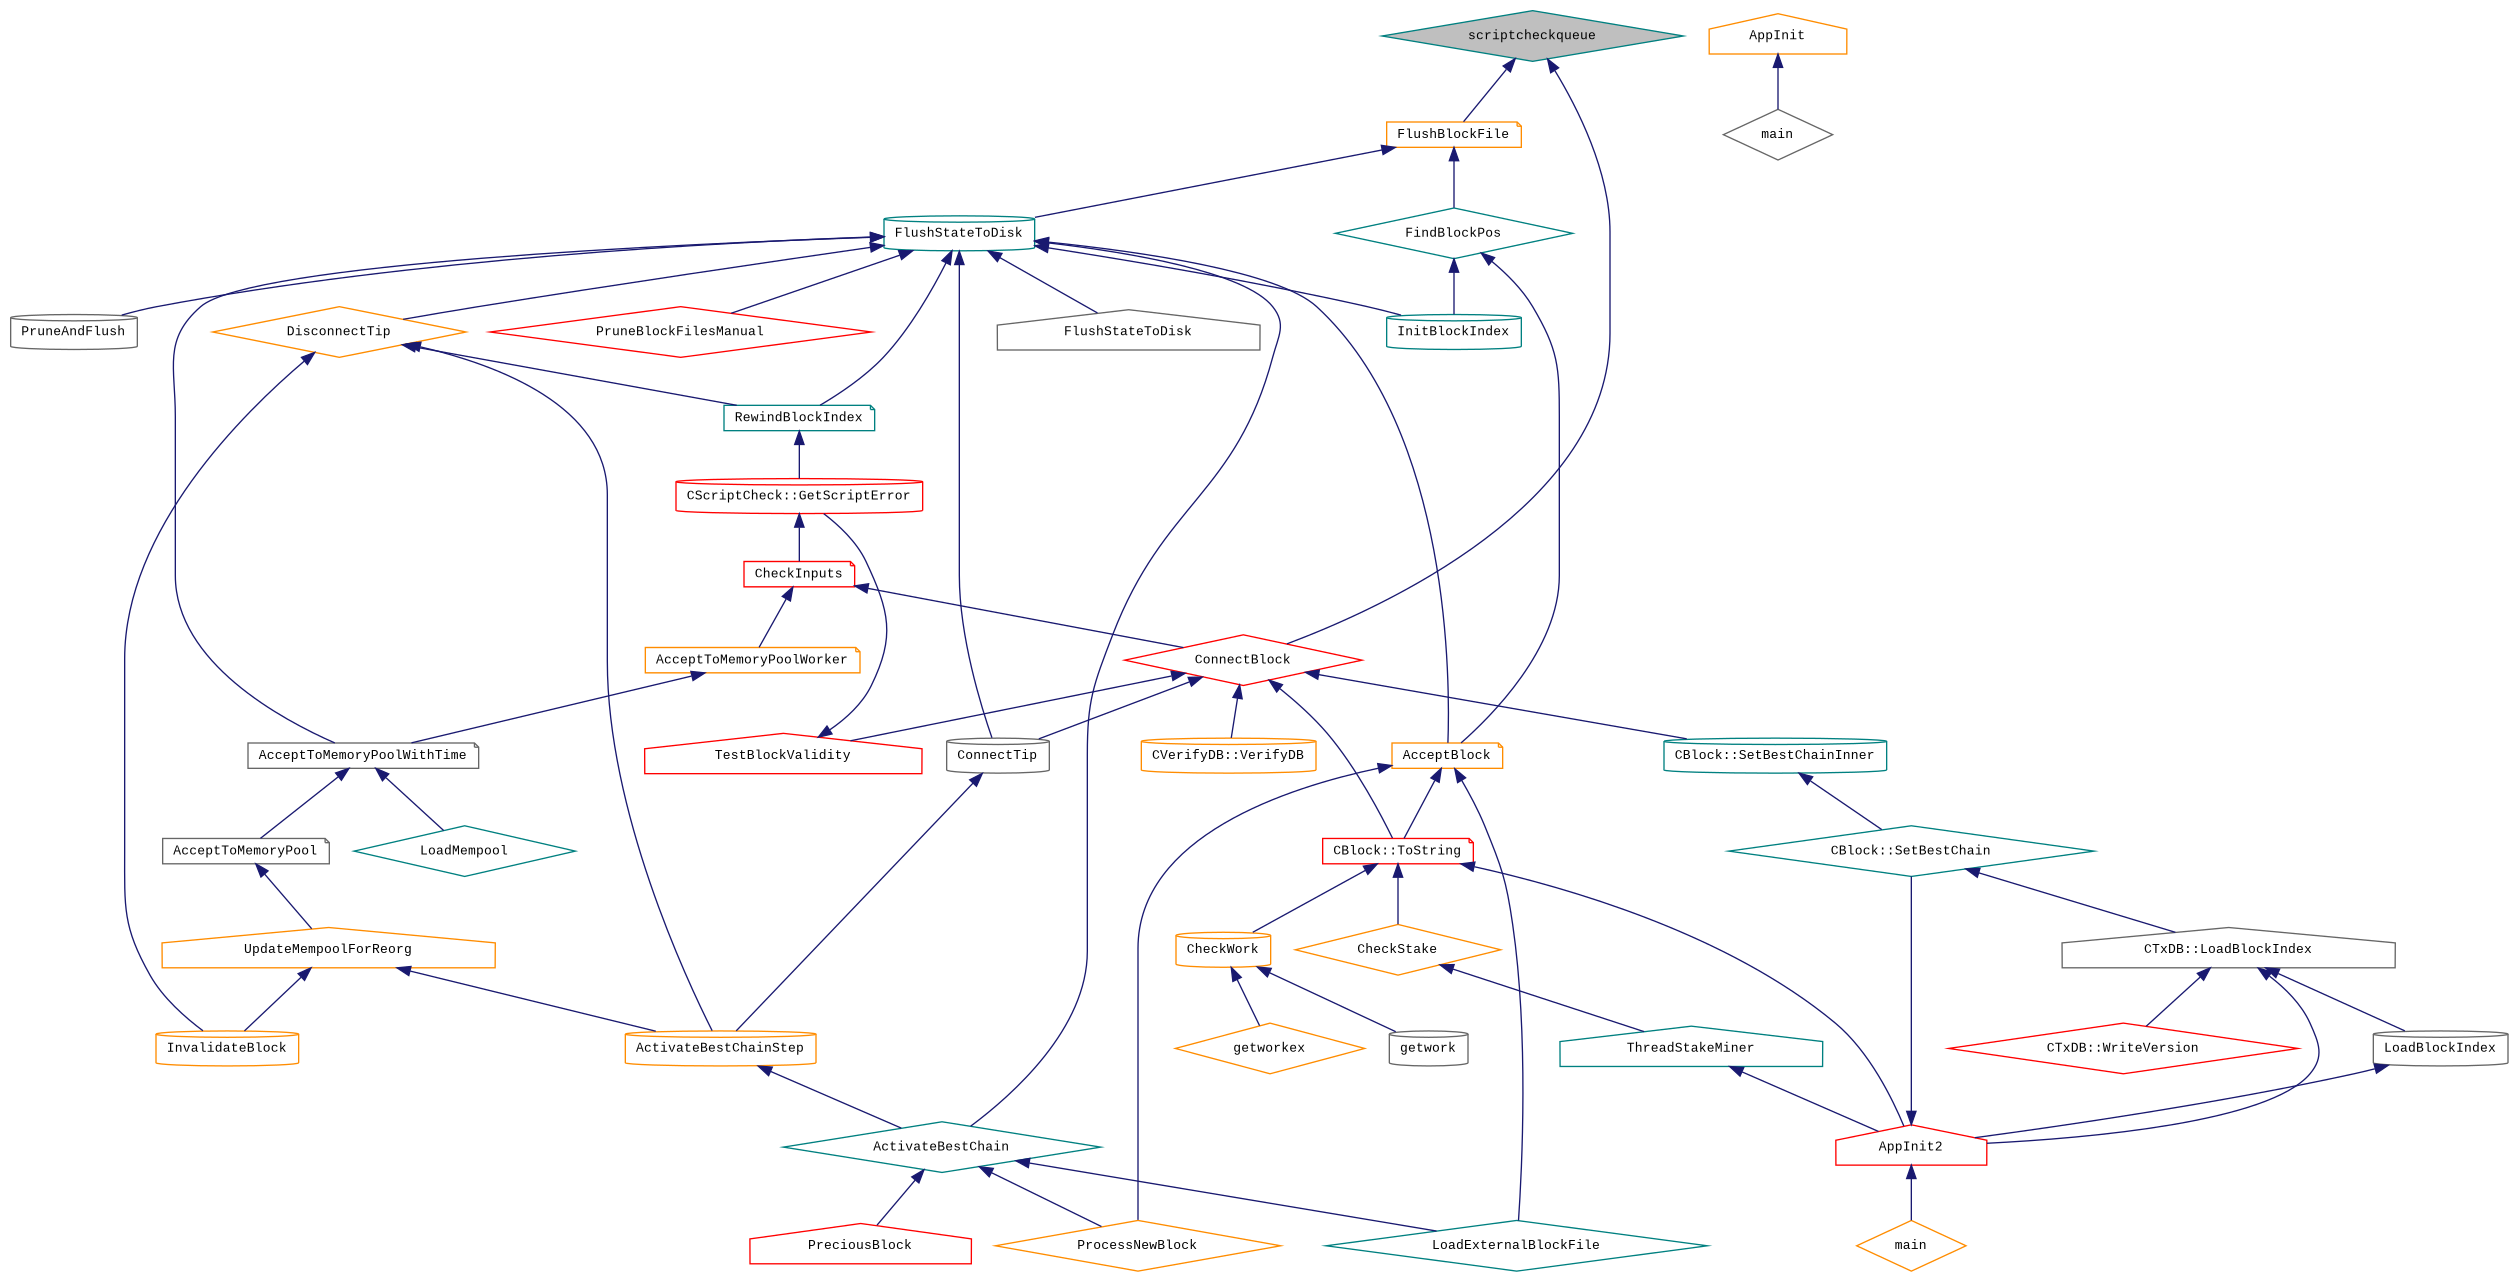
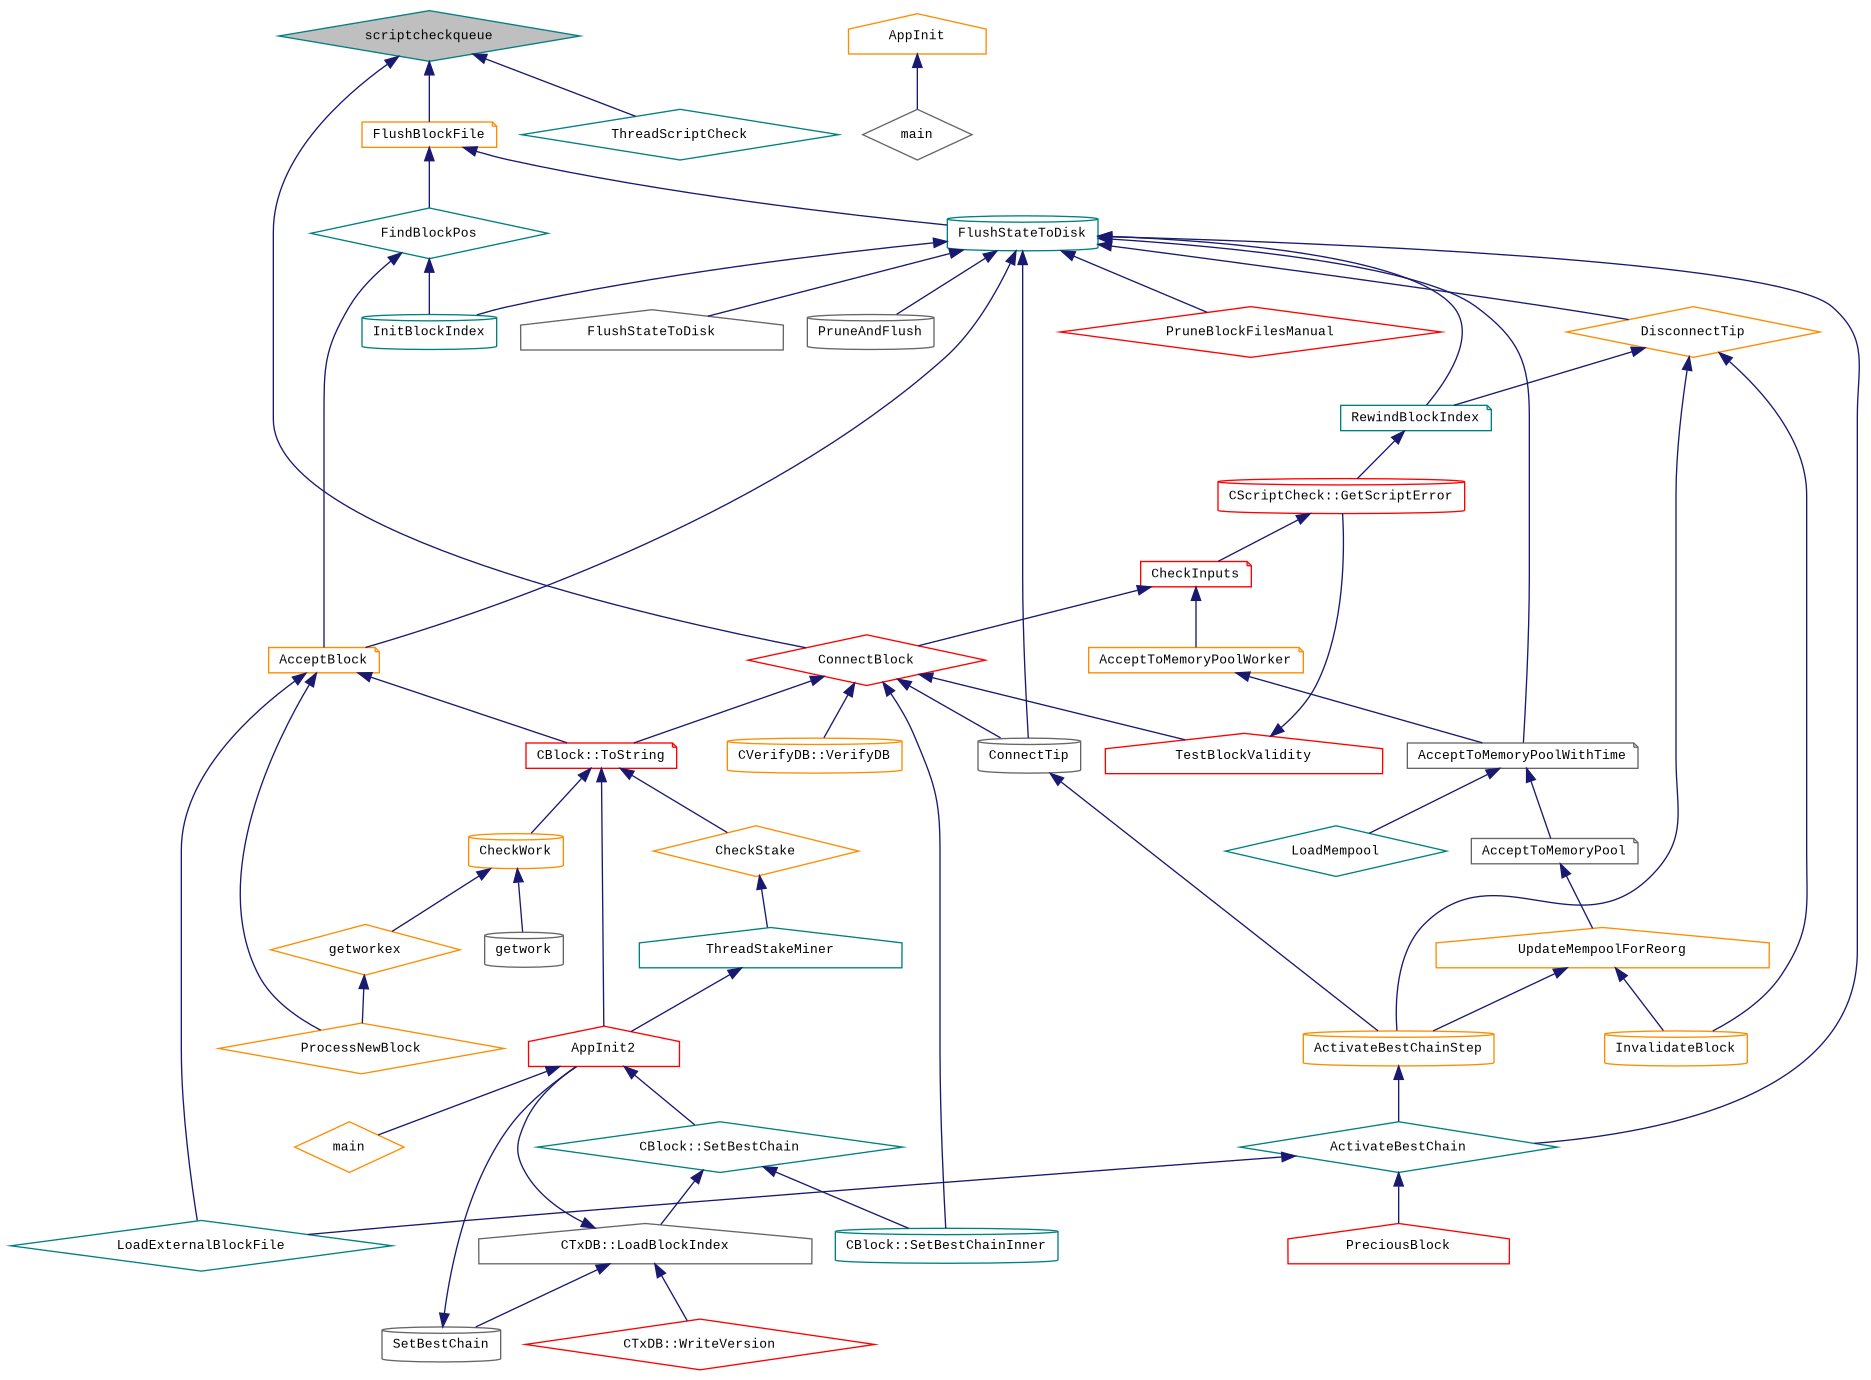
node "ThreadScriptCheck": added
edge "CBlock::SetBestChain" -> "CBlock::SetBestChainInner": reversed
node "LoadBlockIndex": label "LoadBlockIndex" -> "SetBestChain"
edge "ProcessNewBlock" -> "ActivateBestChain": now "ProcessNewBlock" -> "getworkex"
